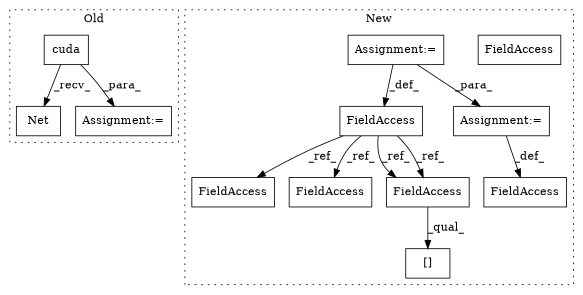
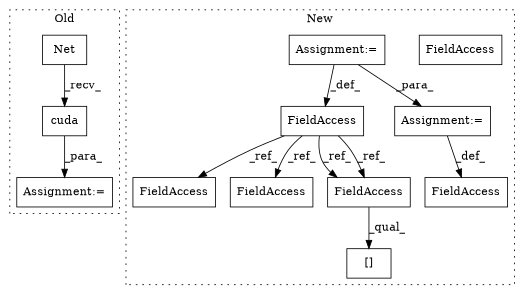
edge "cuda" -> "Net": reversed
